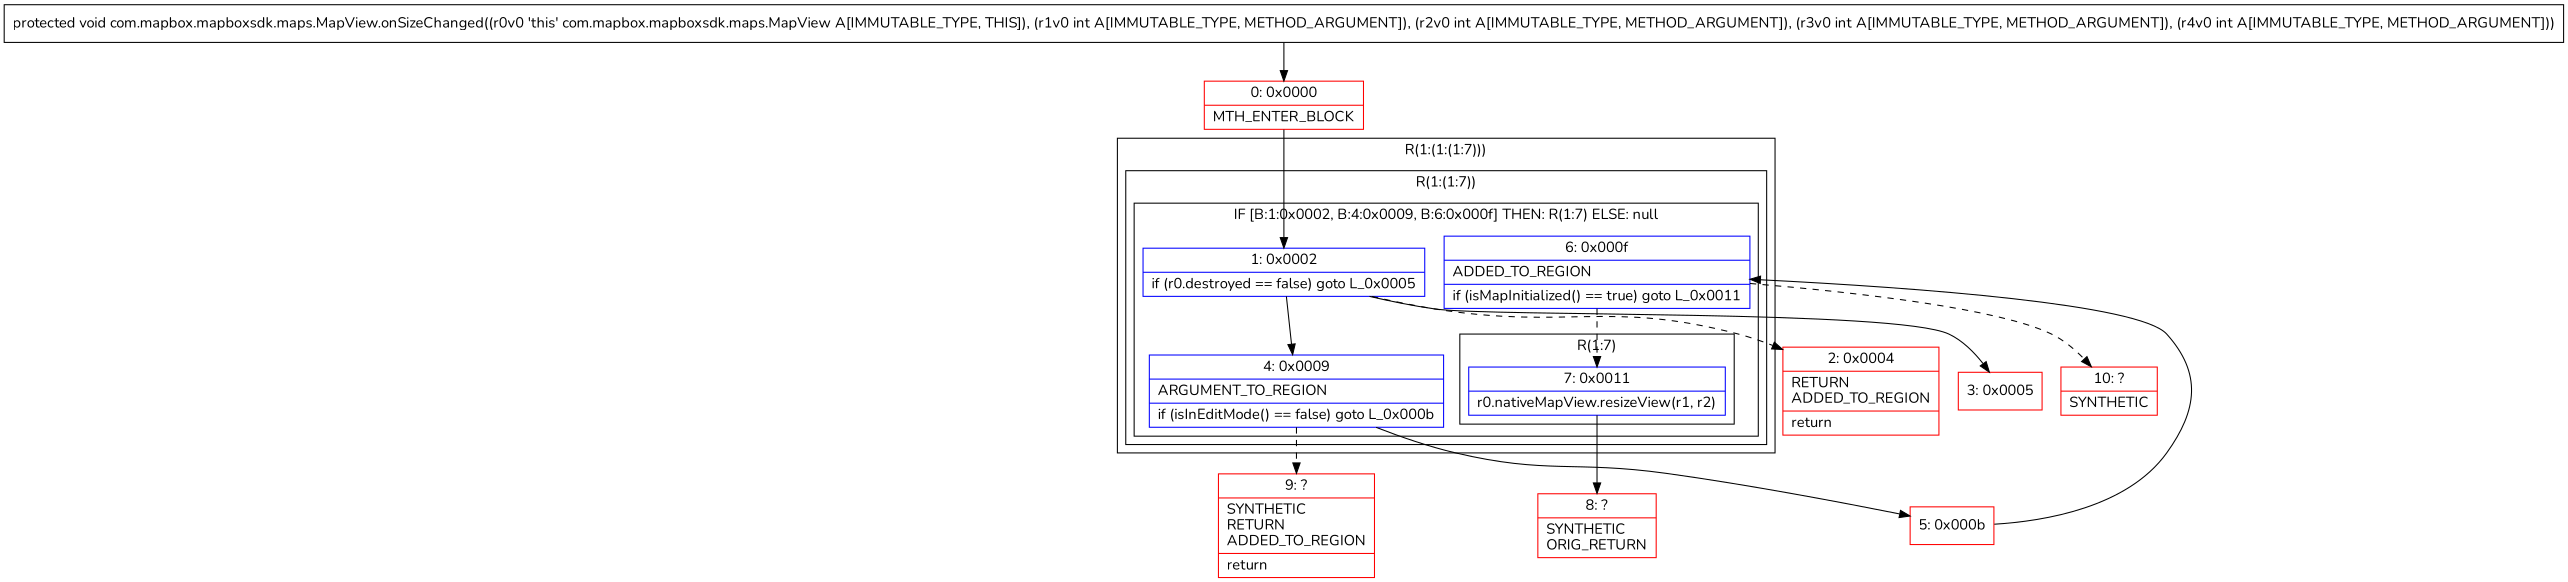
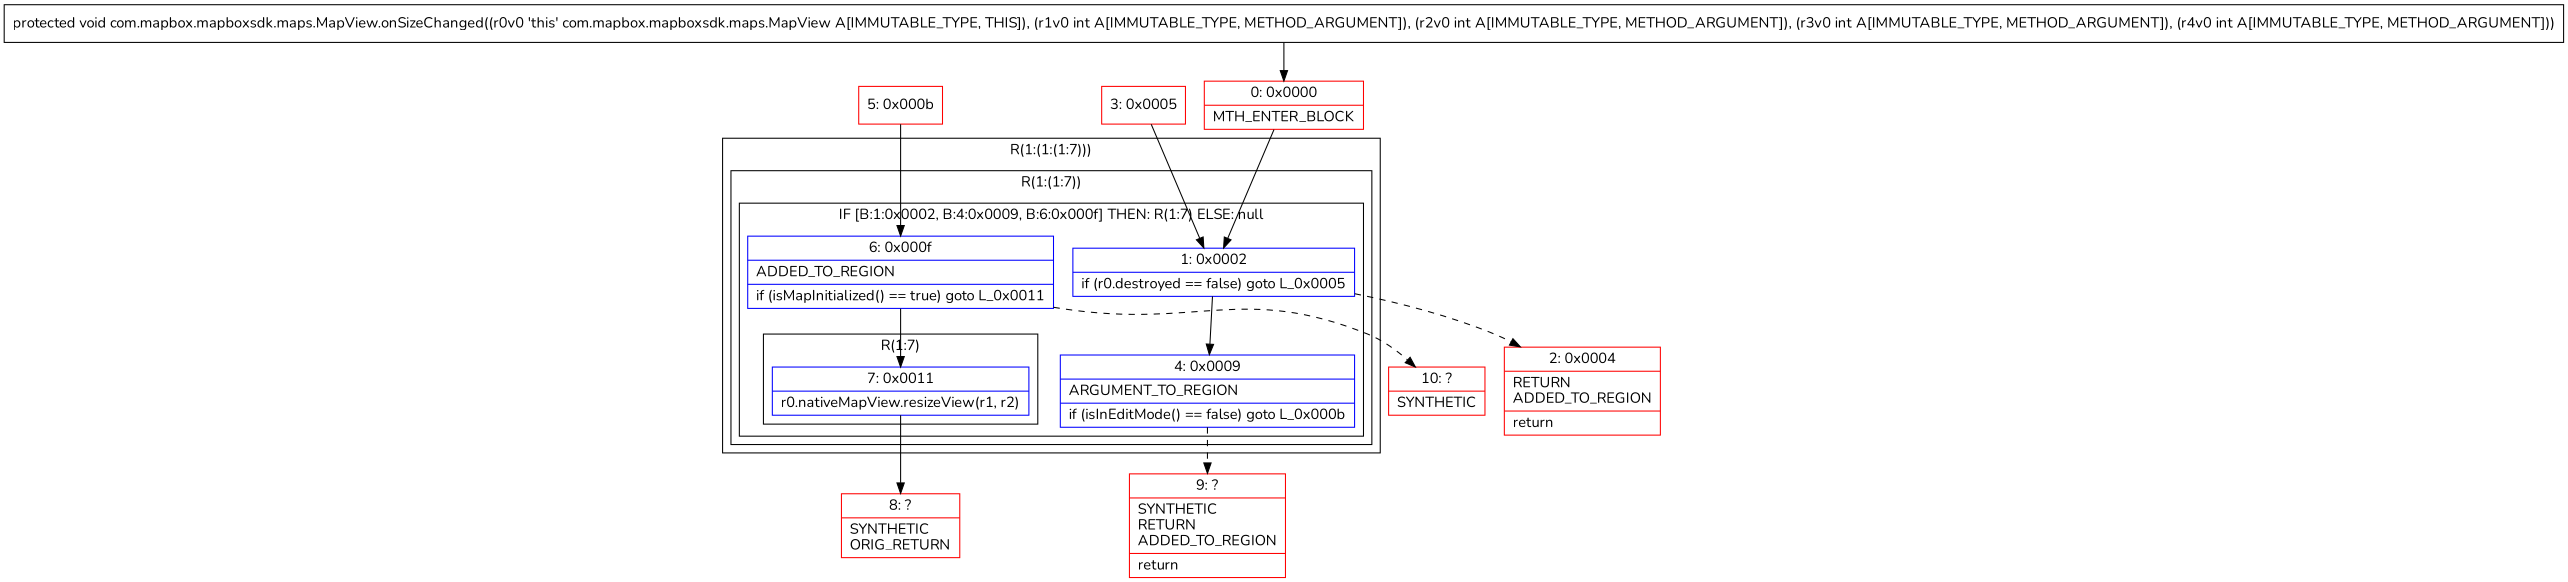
edge "1: 0x0002" -> "3: 0x0005": reversed
edge "6: 0x000f" -> "7: 0x0011": style dashed -> solid
edge "4: 0x0009" -> "5: 0x000b": removed
